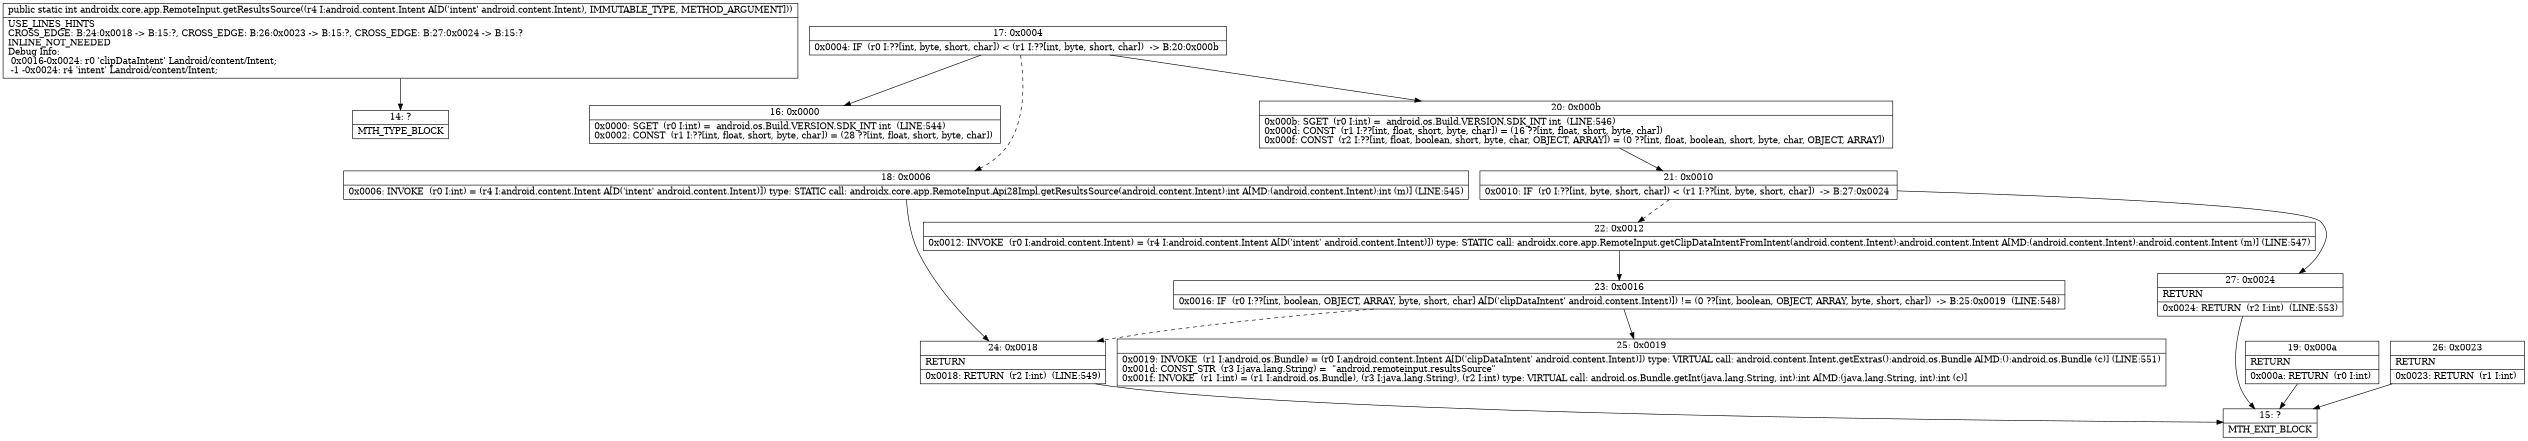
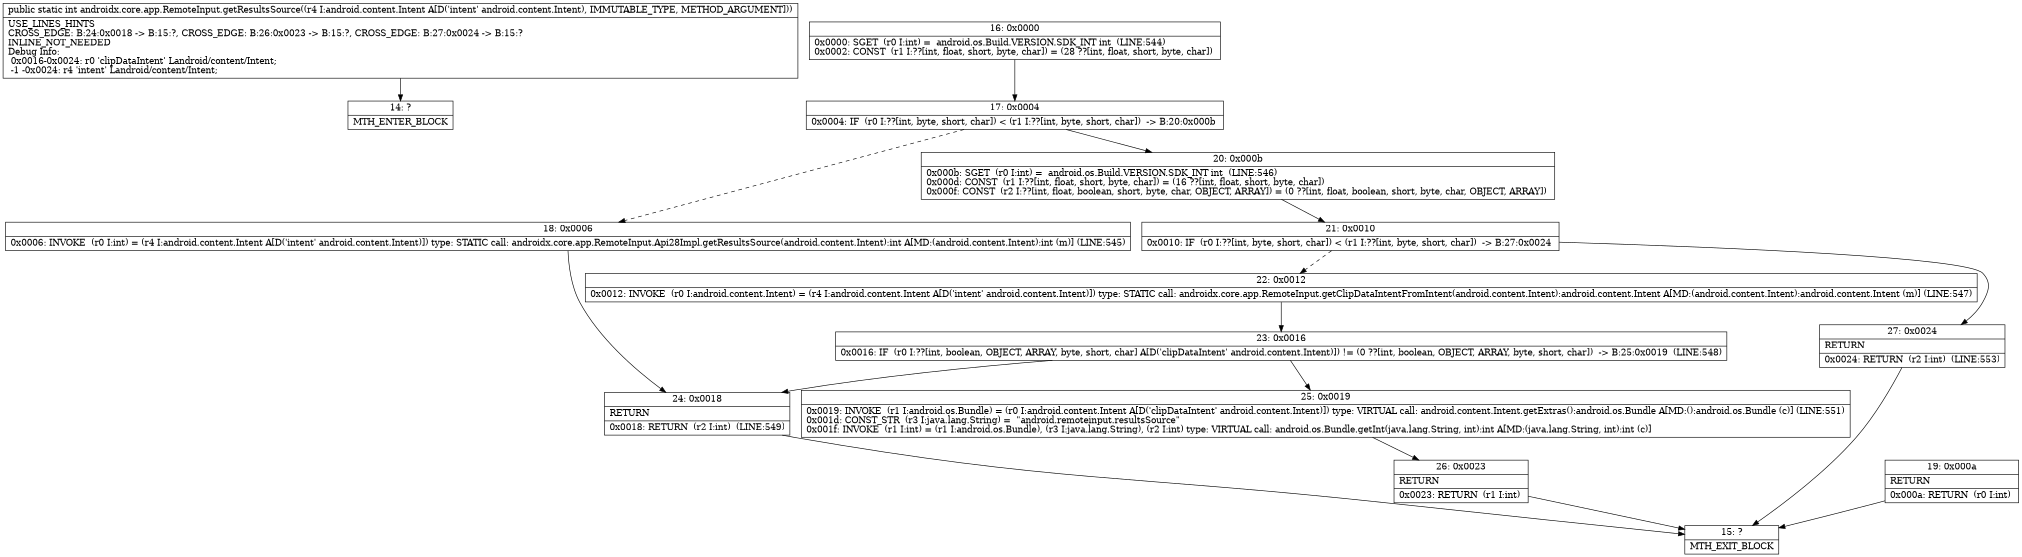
edge "17: 0x0004" -> "16: 0x0000": reversed
node "14: ?": text "MTH_TYPE_BLOCK" -> "MTH_ENTER_BLOCK"
edge "23: 0x0016" -> "24: 0x0018": style dashed -> solid
edge "25: 0x0019" -> "26: 0x0023": added
